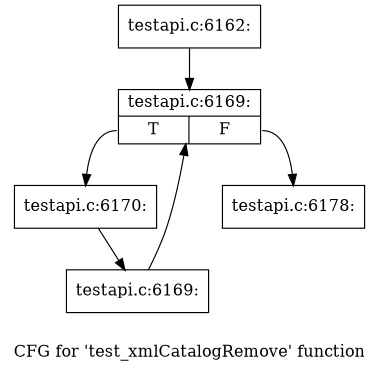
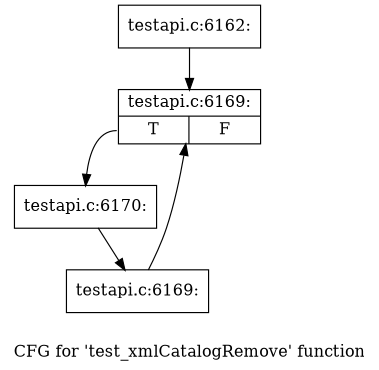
node "testapi.c:6178:": removed
